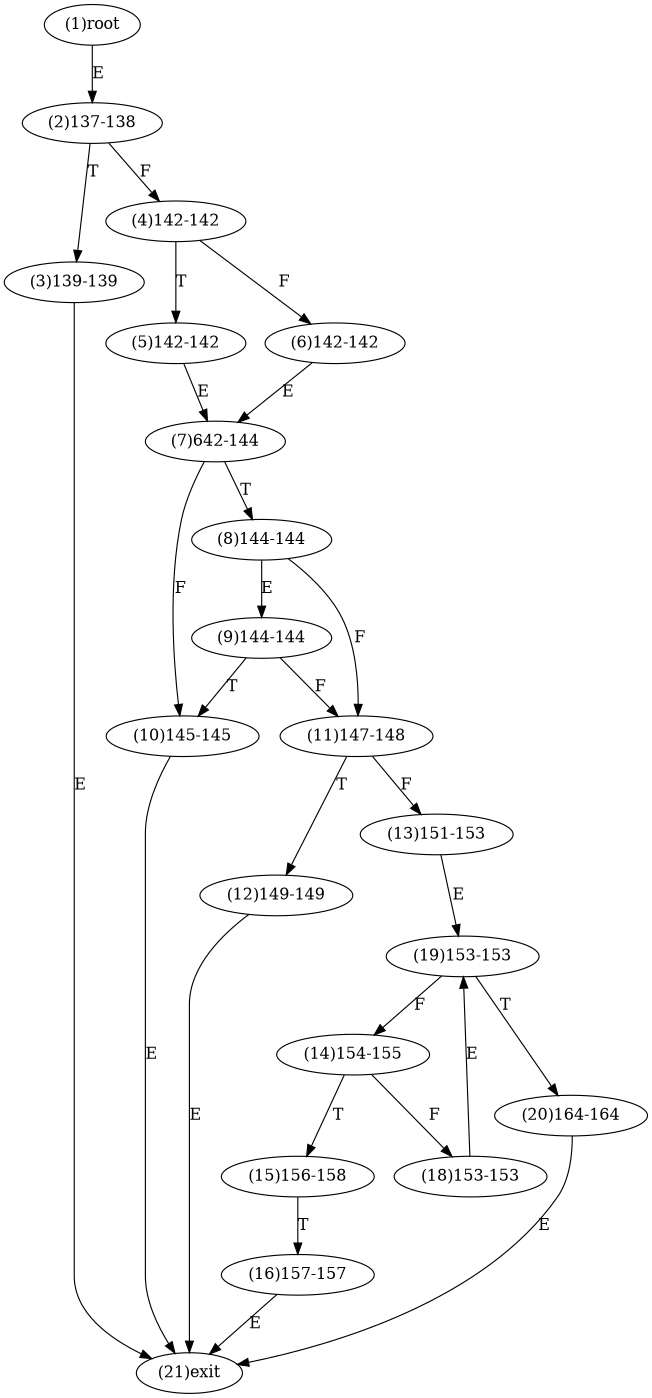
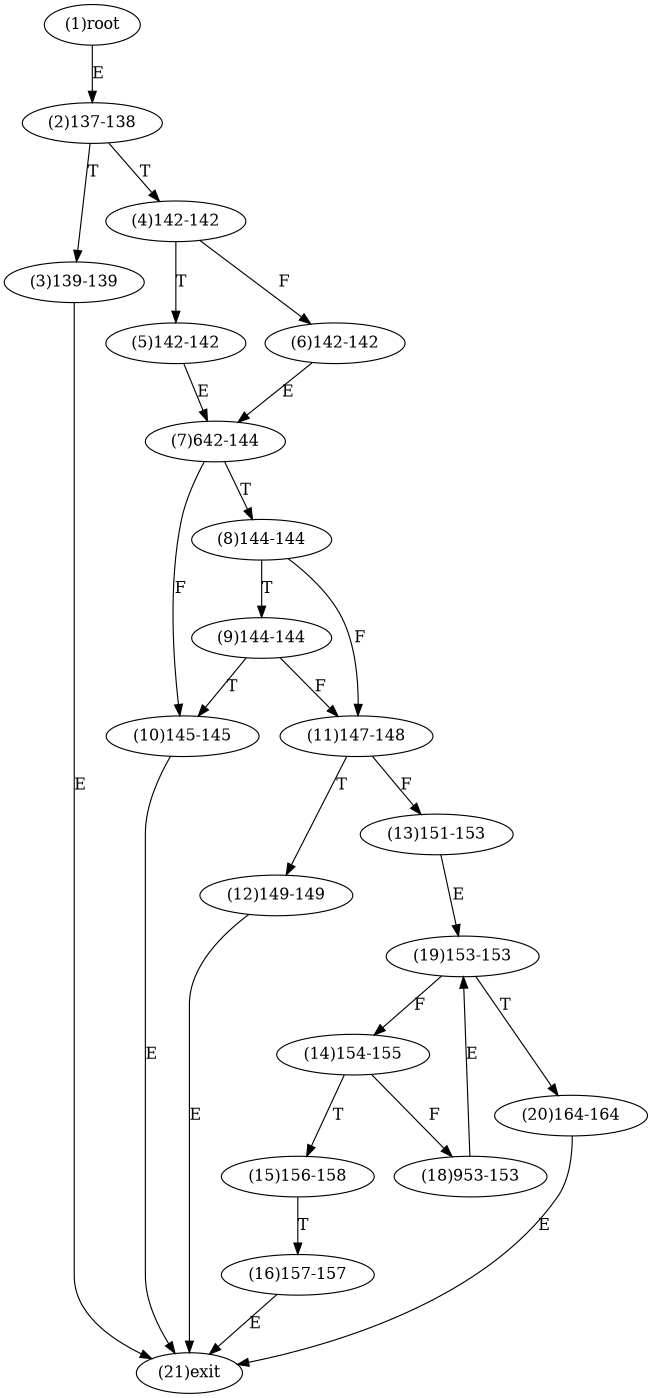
edge "(2)137-138" -> "(4)142-142": label "F" -> "T"
edge "(8)144-144" -> "(9)144-144": label "E" -> "T"
node "(18)153-153": label "(18)153-153" -> "(18)953-153"
